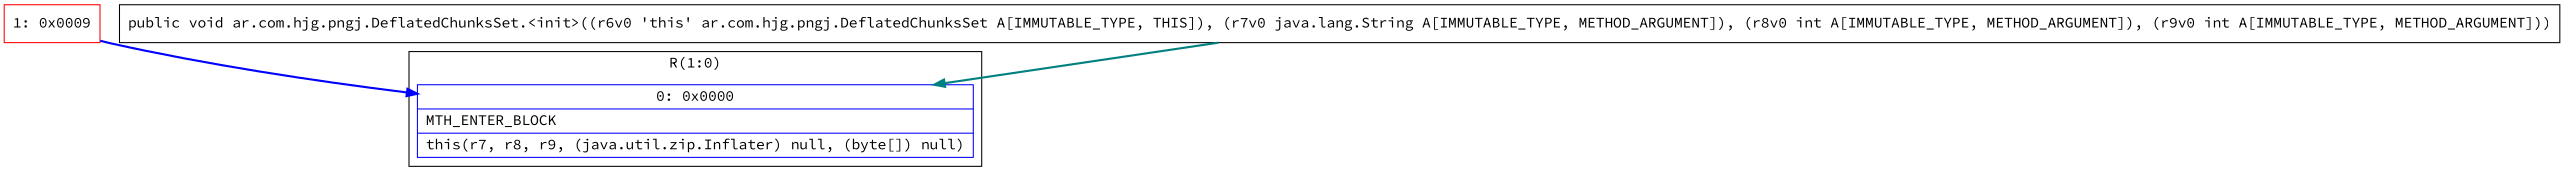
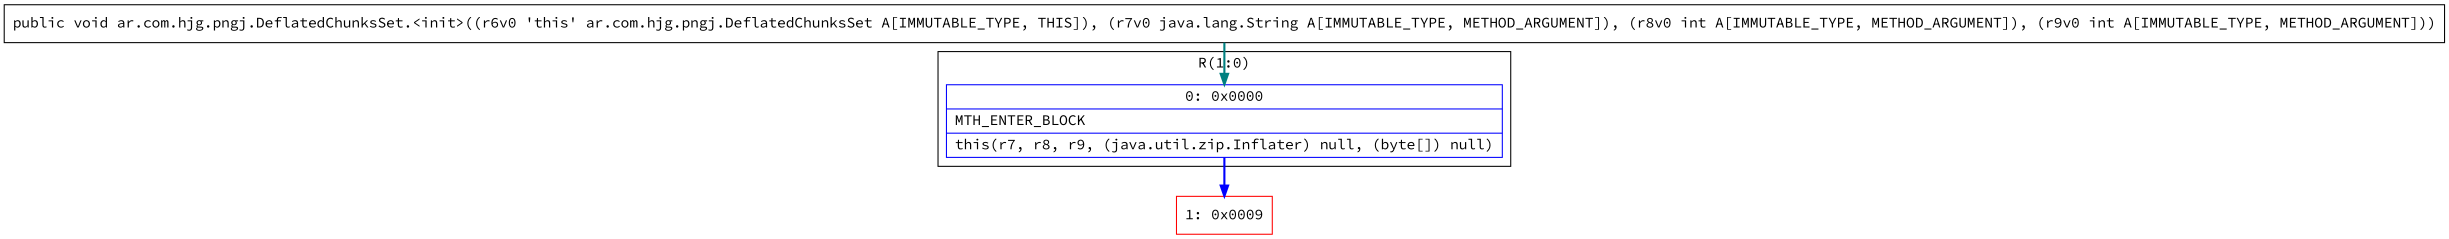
edge "1: 0x0009" -> "0: 0x0000": reversed
